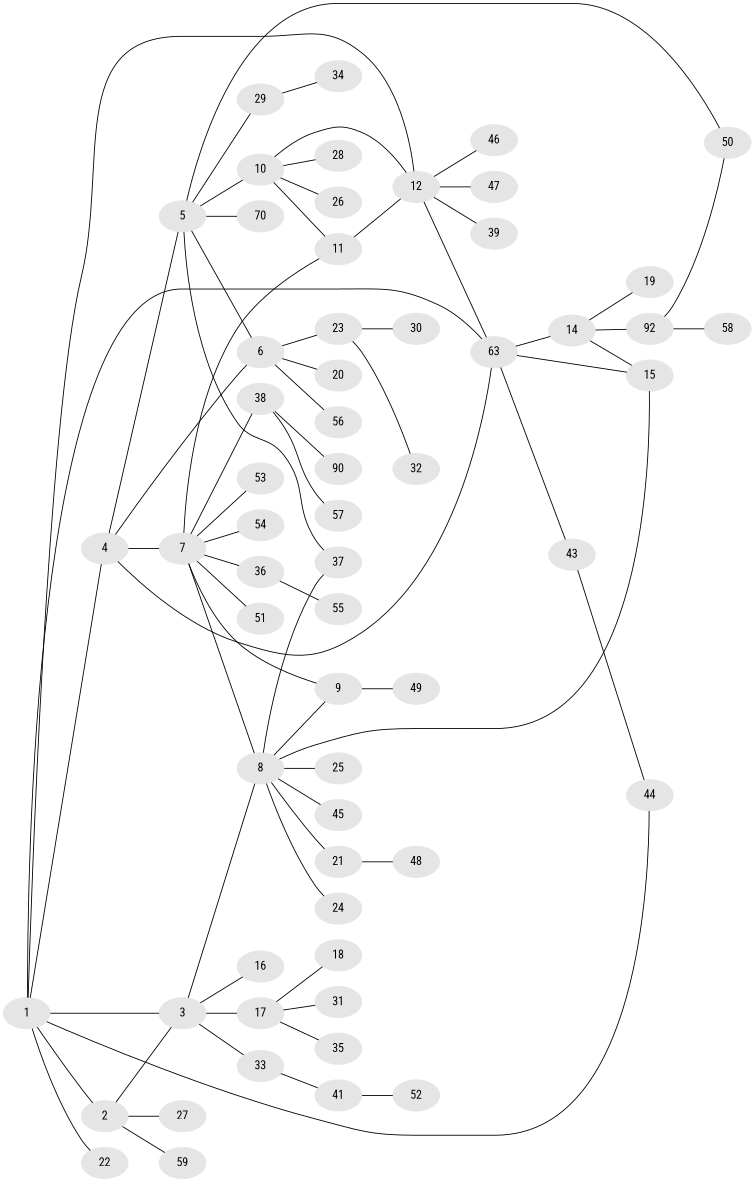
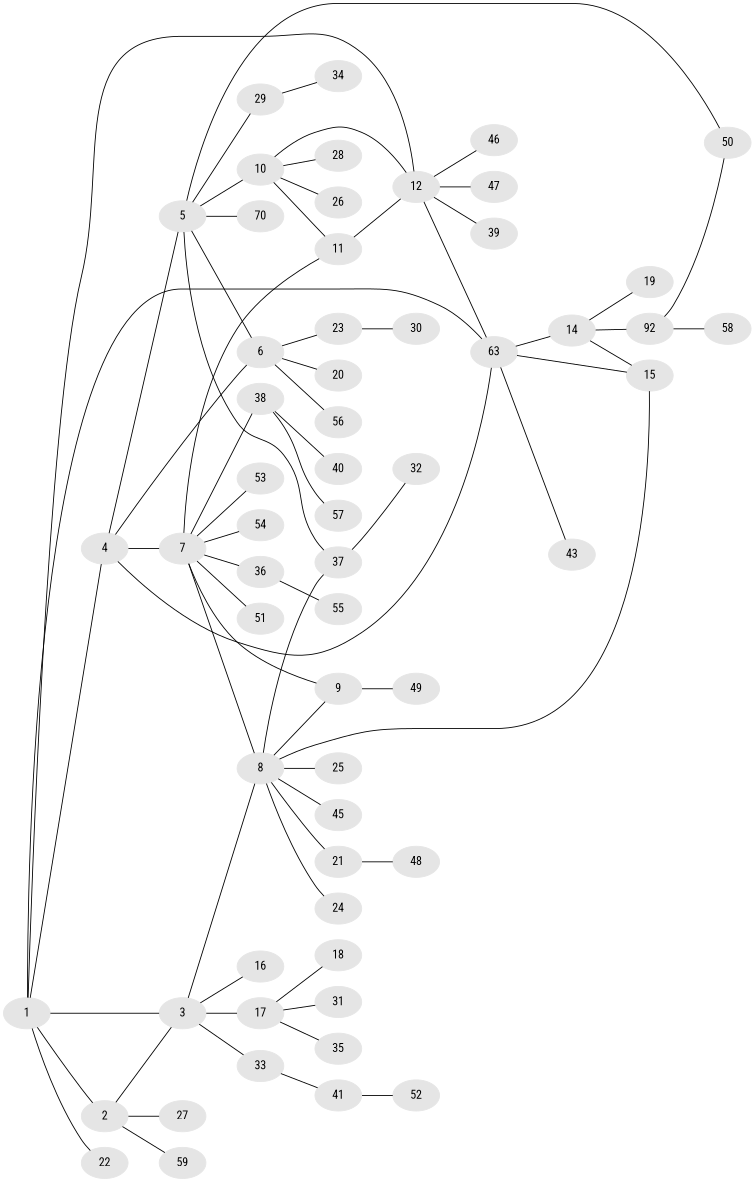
edge "23" -- "32": now "37" -- "32"
node "90": label "90" -> "40"
node "44": removed
